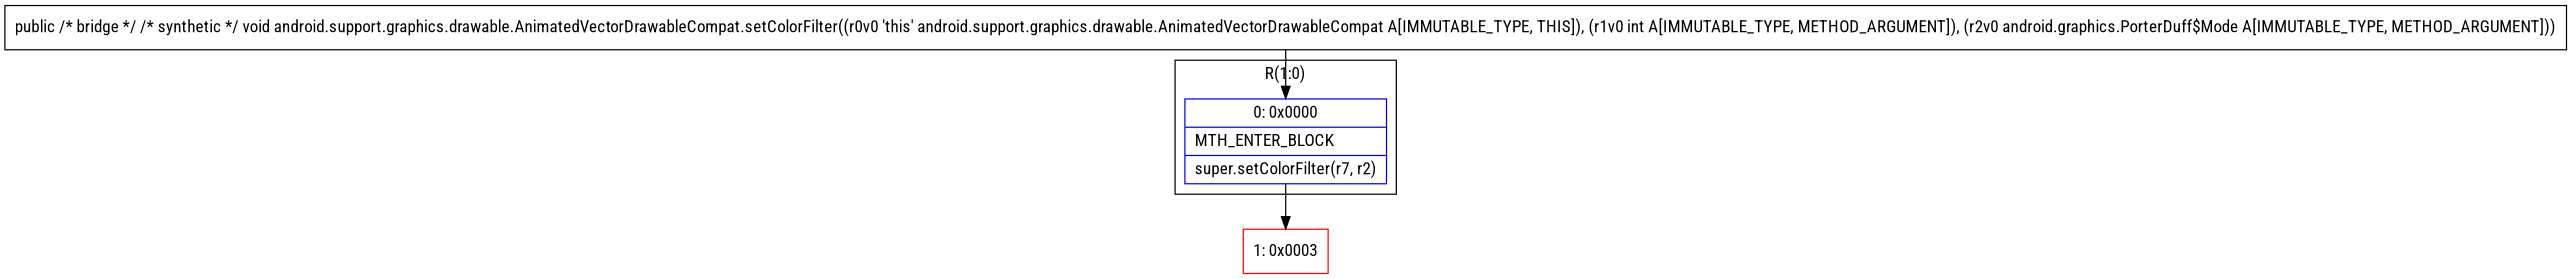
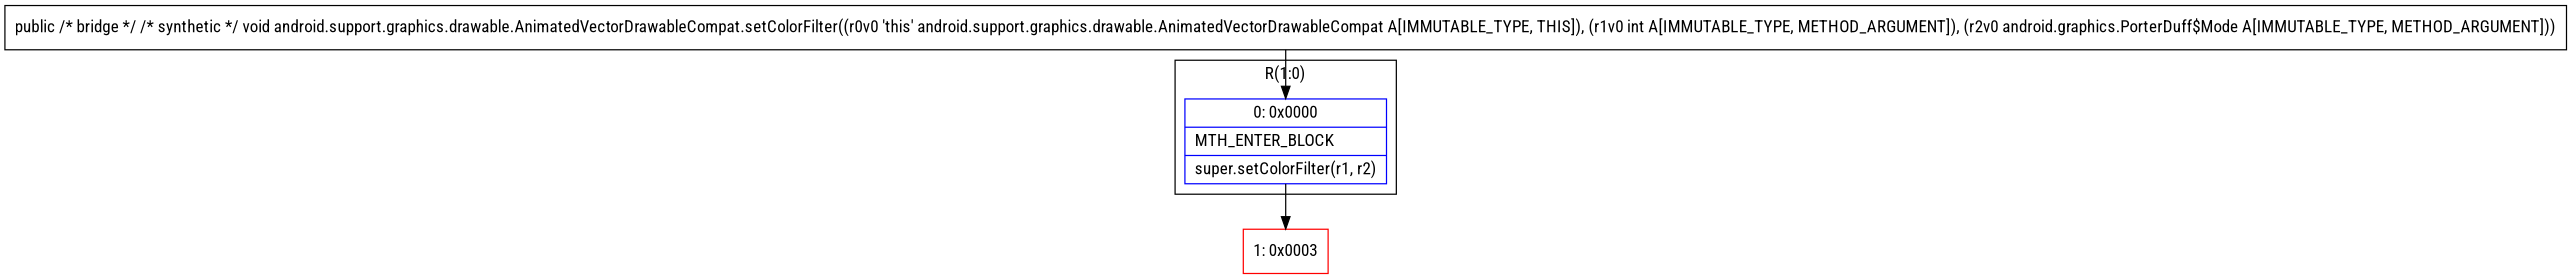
node "0: 0x0000": text "super.setColorFilter(r7, r2)" -> "super.setColorFilter(r1, r2)"
